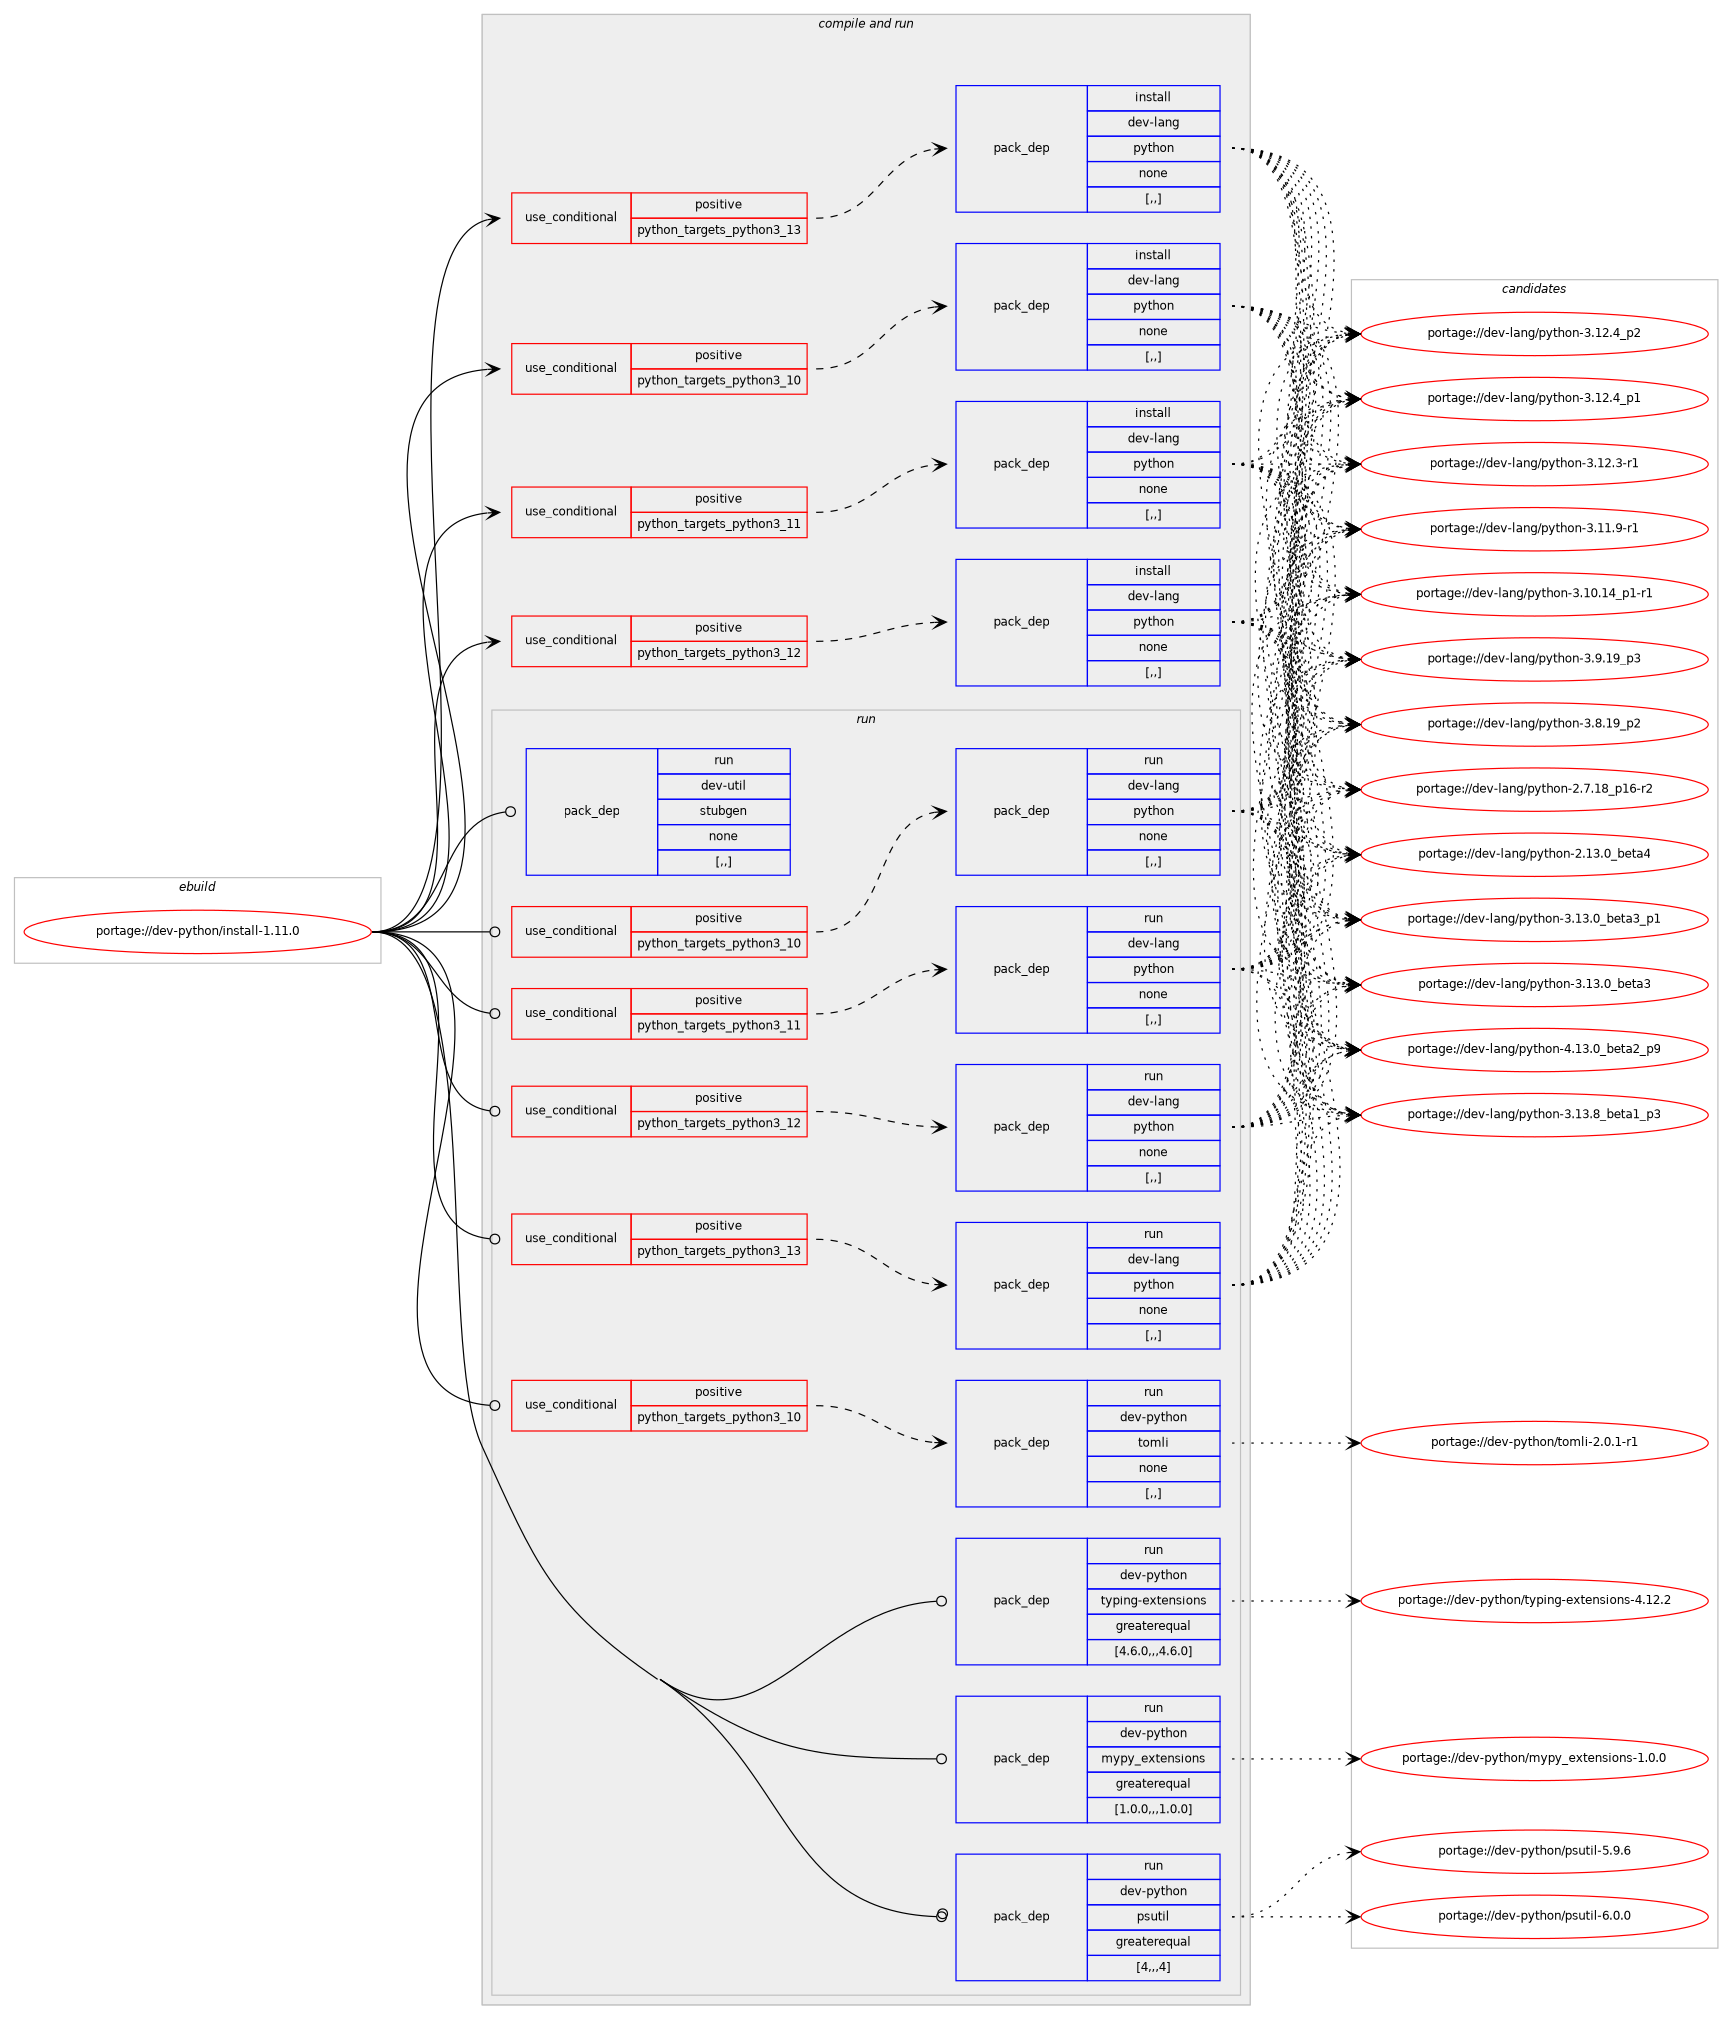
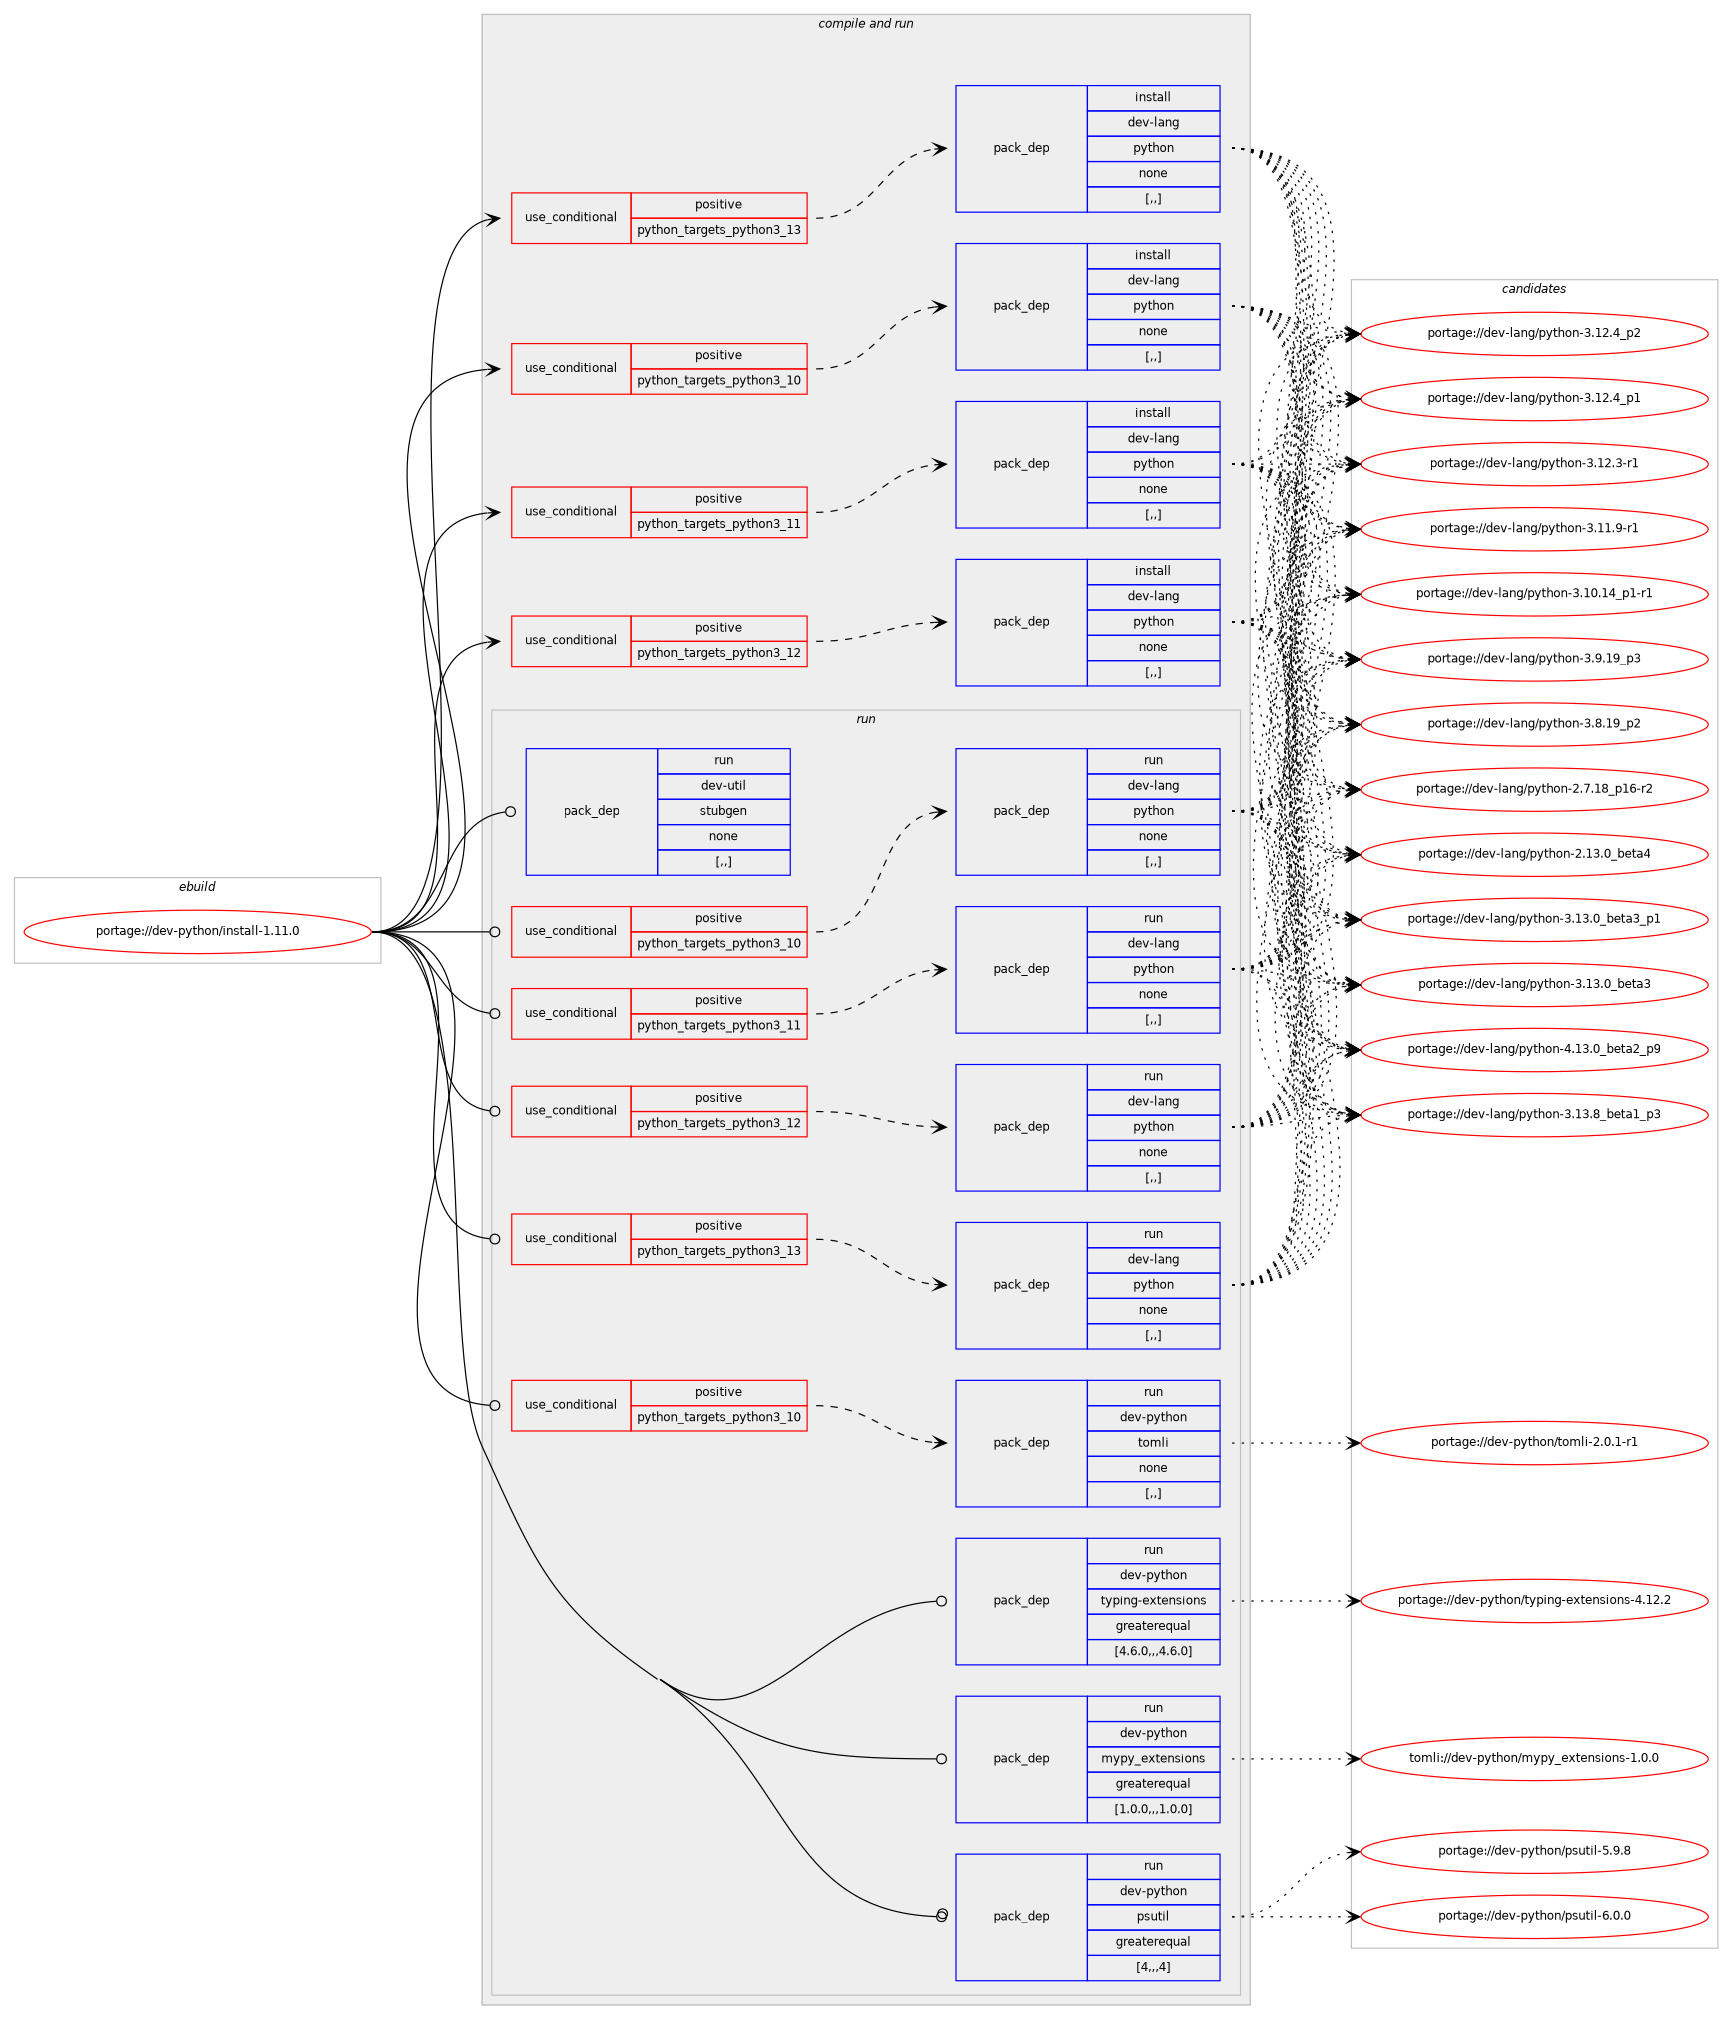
node "portage://dev-python/mypy_extensions-1.0.0": label "portage://dev-python/mypy_extensions-1.0.0" -> "tomli://dev-python/mypy_extensions-1.0.0"
node "portage://dev-python/psutil-5.9.6": label "portage://dev-python/psutil-5.9.6" -> "portage://dev-python/psutil-5.9.8"
